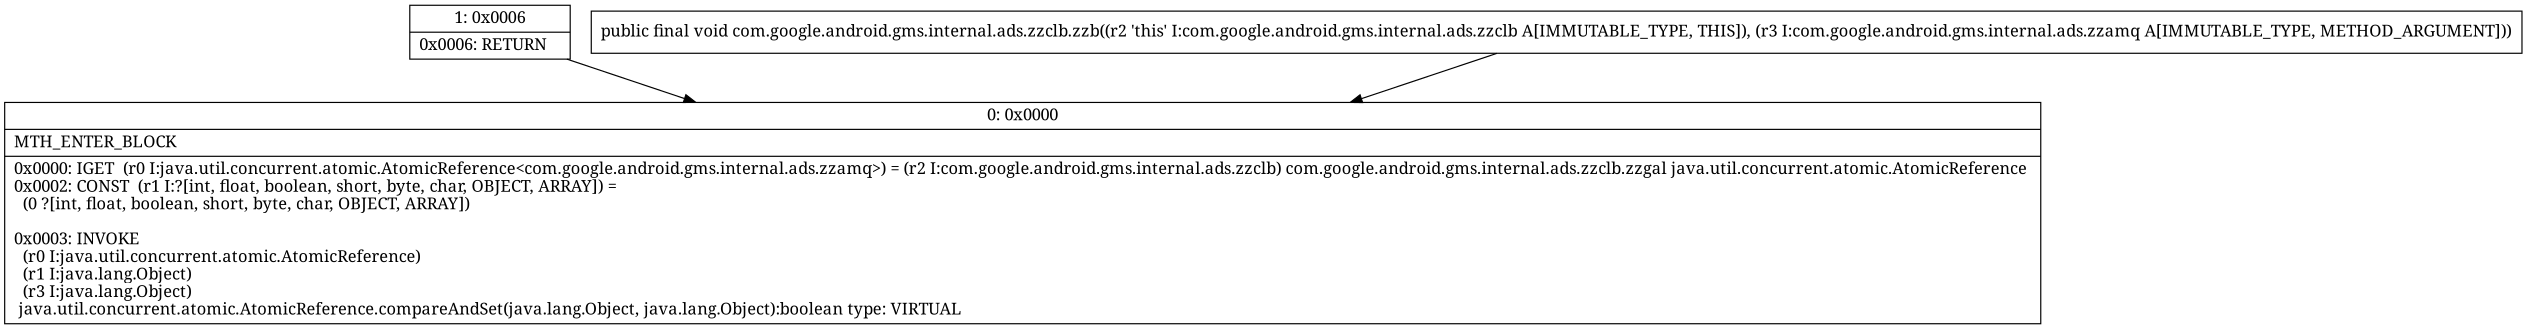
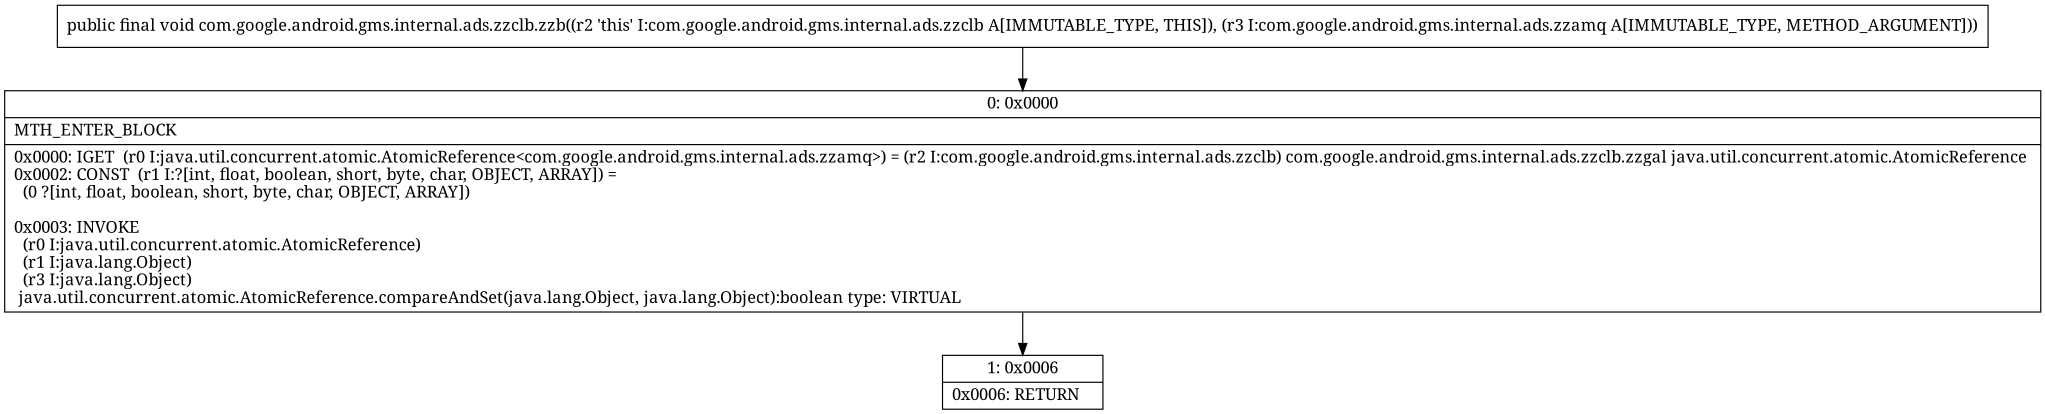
edge "1: 0x0006" -> "0: 0x0000": reversed
